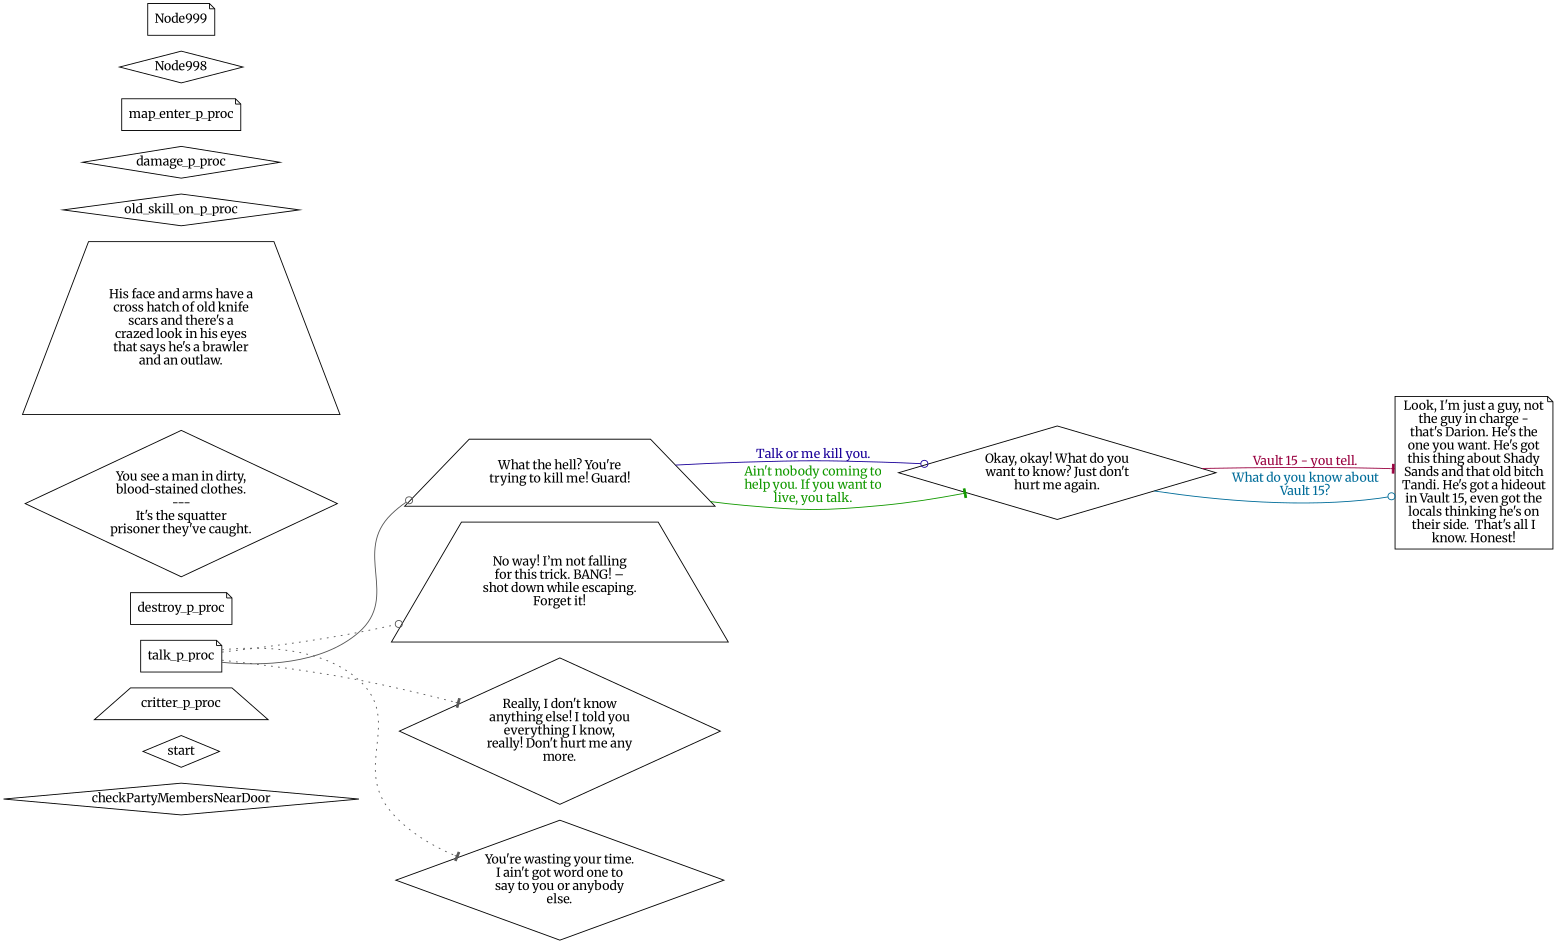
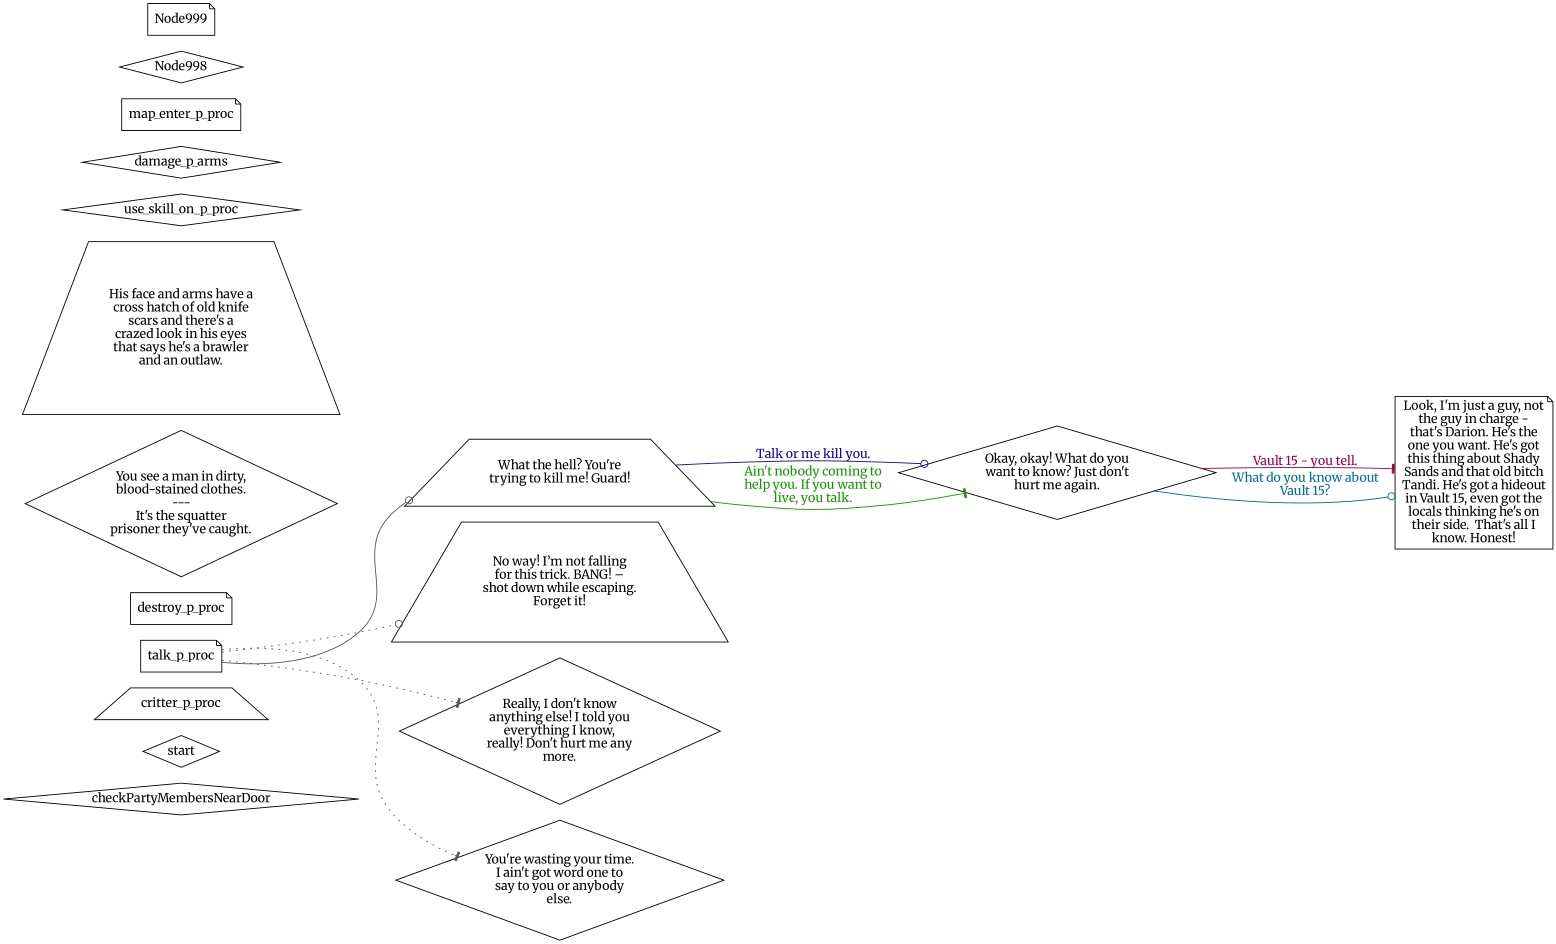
node "damage_p_proc": label "damage_p_proc" -> "damage_p_arms"
node "old_skill_on_p_proc": label "old_skill_on_p_proc" -> "use_skill_on_p_proc"
